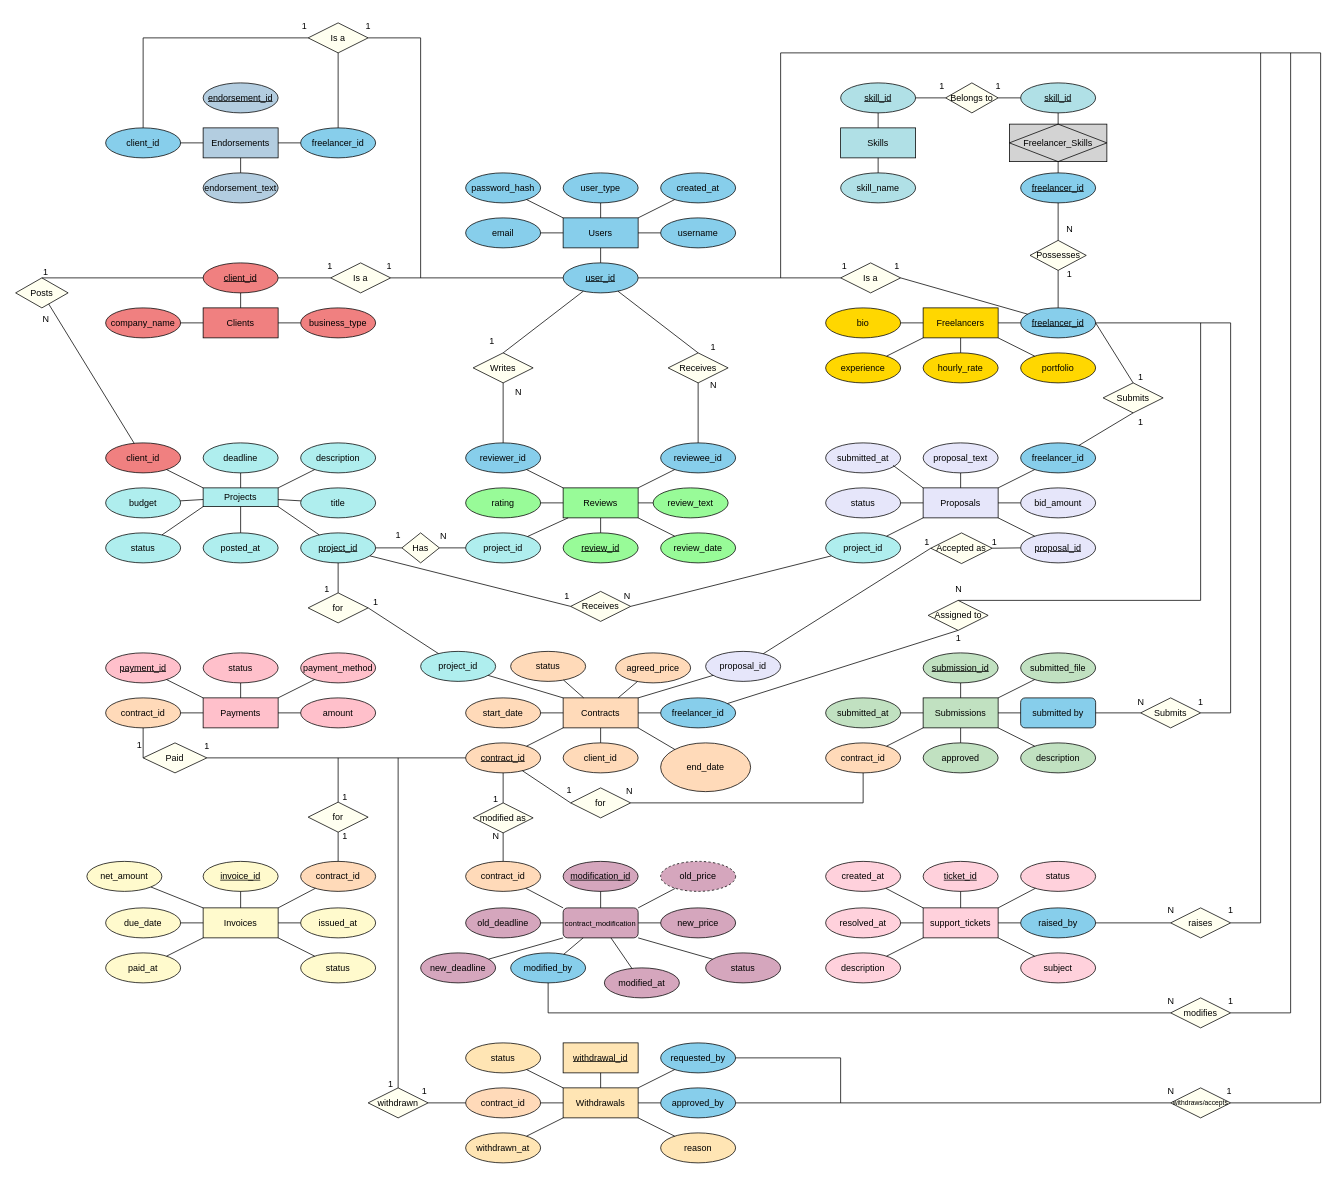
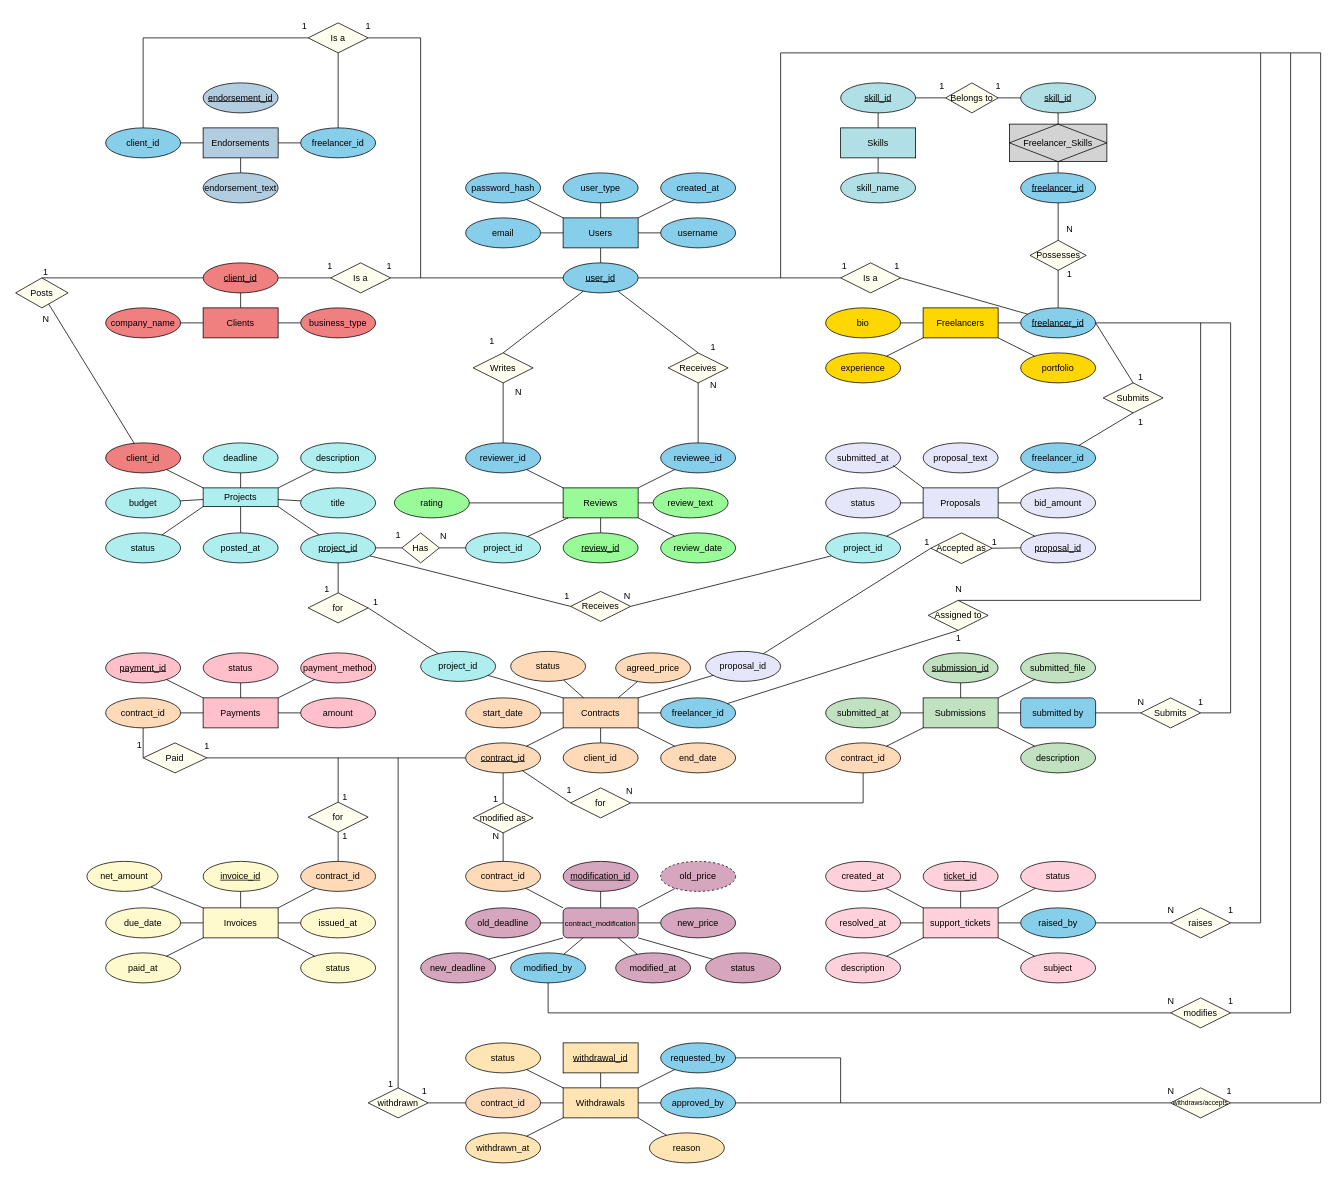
edge "Freelancers" -- "hourly_rate": removed
node "hourly_rate": removed
edge "proposal_text" -- "Proposals": removed
node "rating": moved (503, 503) -> (432, 503)
edge "Submissions" -- "approved": removed
node "approved": removed
node "end_date": size 90x49 -> 75x30
node "modified_at": moved (642, 983) -> (653, 968)
node "reason": moved (698, 1148) -> (687, 1148)
